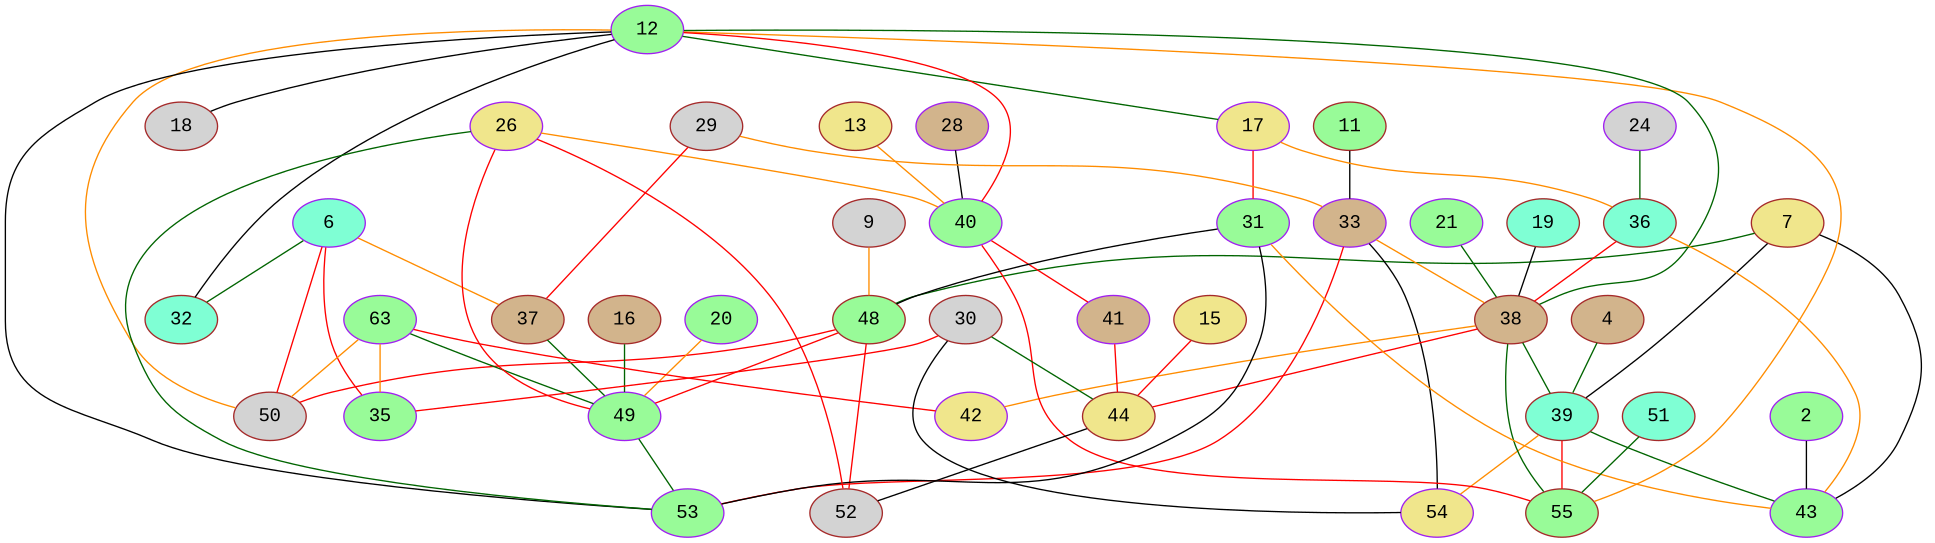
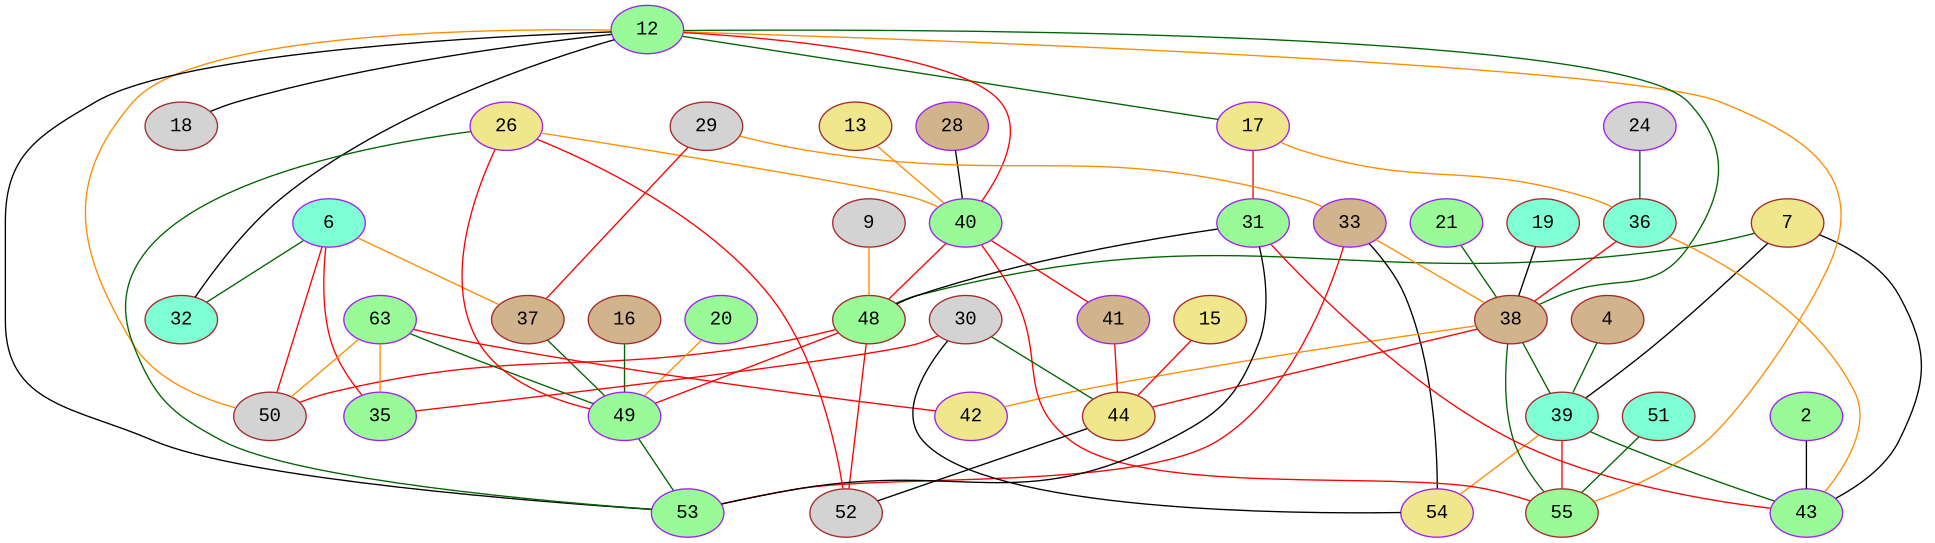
node "11": removed
edge "40" -- "48": added
edge "31" -- "43": color darkorange -> red
